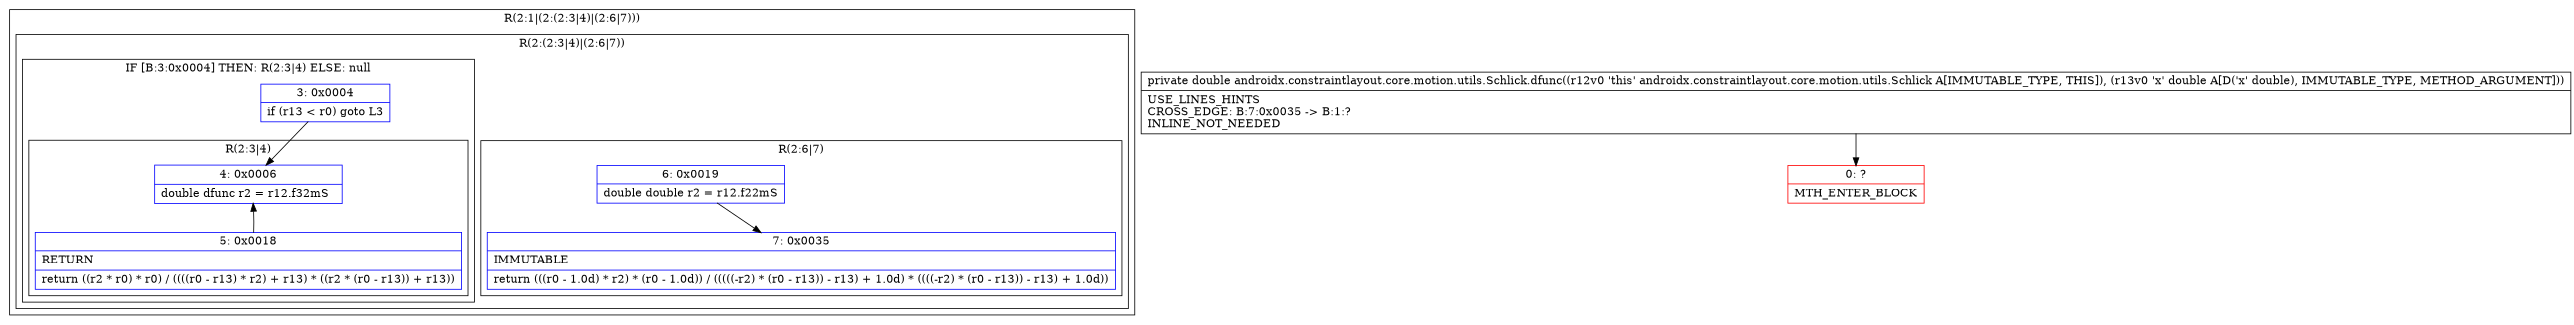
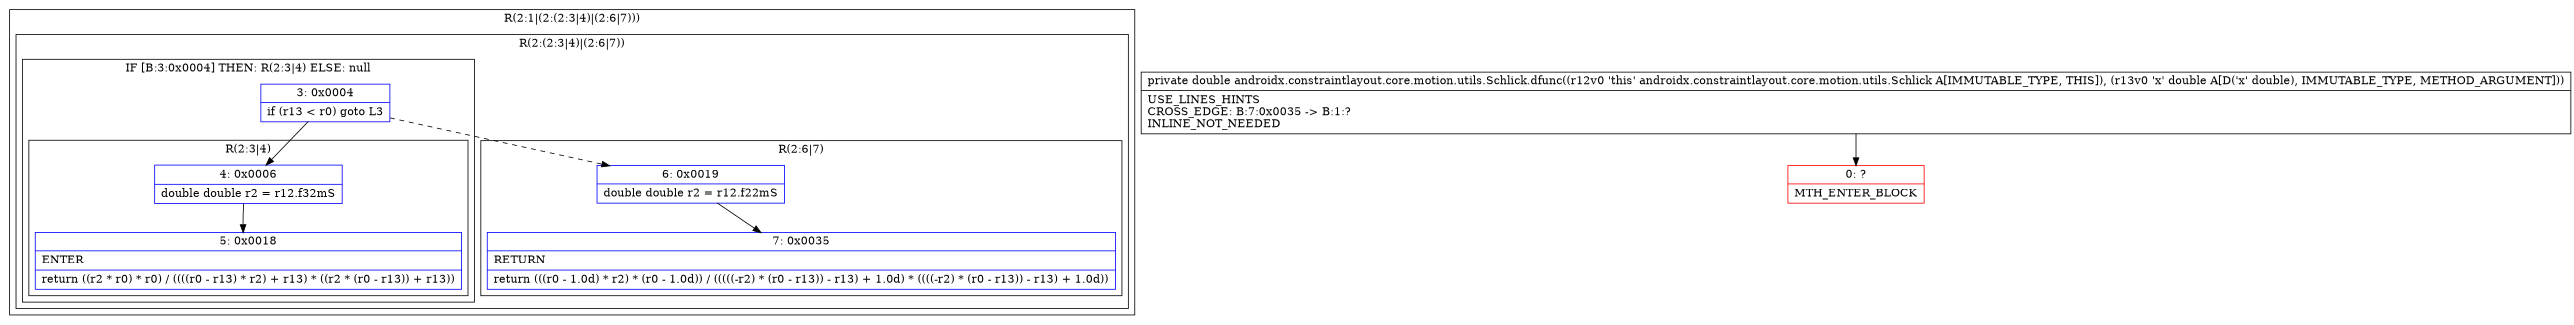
edge "3: 0x0004" -> "6: 0x0019": added
node "4: 0x0006": text "double dfunc r2 = r12.f32mS" -> "double double r2 = r12.f32mS"
edge "5: 0x0018" -> "4: 0x0006": reversed
node "5: 0x0018": text "RETURN" -> "ENTER"
node "7: 0x0035": text "IMMUTABLE" -> "RETURN"
